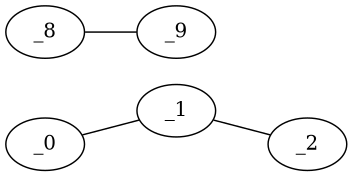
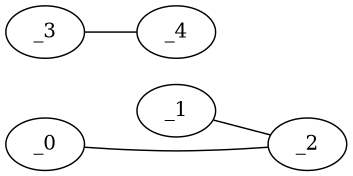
node "_8": label "_8" -> "_3"
node "_9": label "_9" -> "_4"
edge "_1" -- "_0": now "_2" -- "_0"
